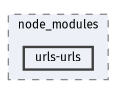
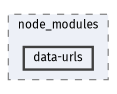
node "urls-urls": label "urls-urls" -> "data-urls"
